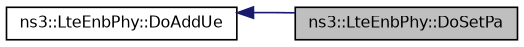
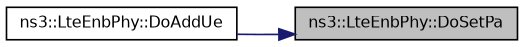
edge "ns3::LteEnbPhy::DoSetPa" -> "ns3::LteEnbPhy::DoAddUe": reversed
